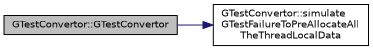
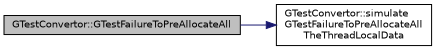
node "GTestConvertor::GTestConvertor": label "GTestConvertor::GTestConvertor" -> "GTestConvertor::GTestFailureToPreAllocateAll"
